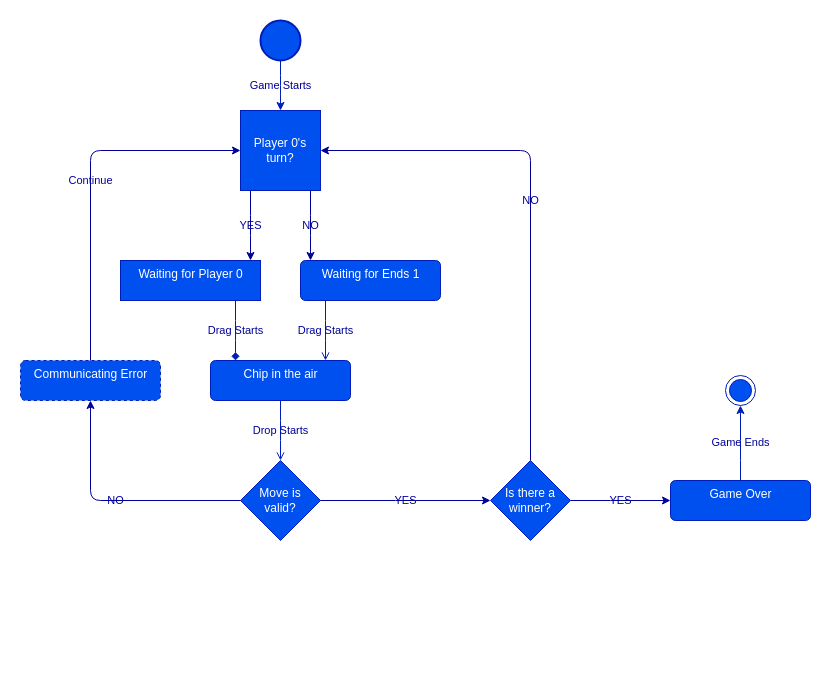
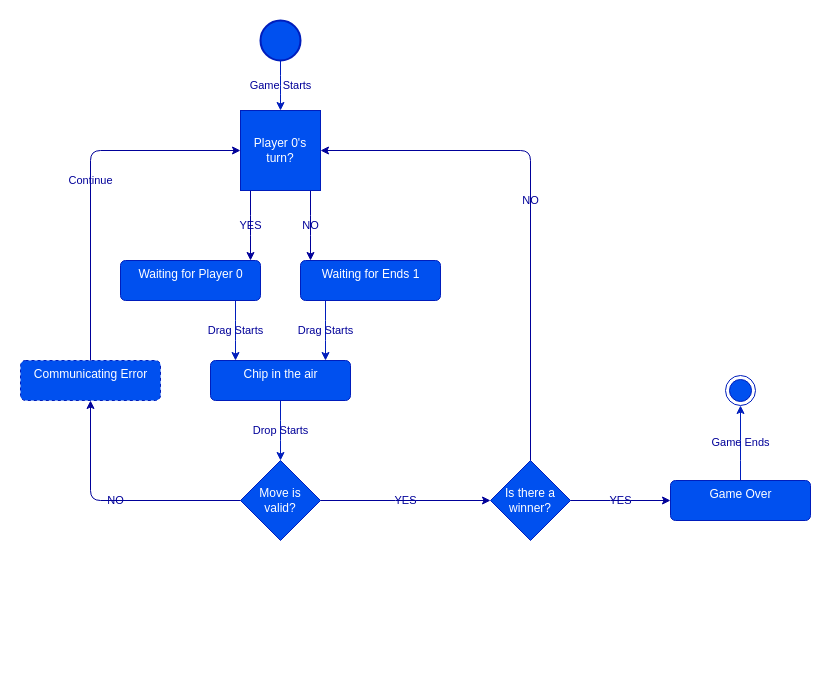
node "Waiting for Player 0": shape rectangle -> rounded rectangle
edge "Waiting for Player 0" -> "Chip in the air": arrowhead diamond -> classic
edge "Waiting for Ends 1" -> "Chip in the air": arrowhead open -> classic
edge "Chip in the air" -> "Move is valid?": arrowhead open -> classic
